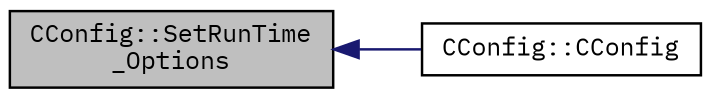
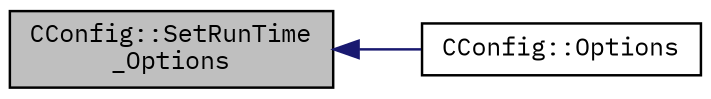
node "CConfig::CConfig": label "CConfig::CConfig" -> "CConfig::Options"
